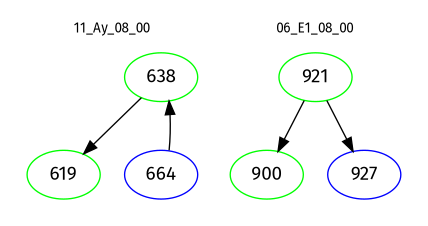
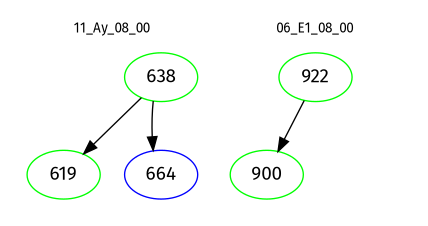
node "921": label "921" -> "922"
edge "664" -> "638": reversed
node "927": removed
